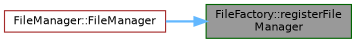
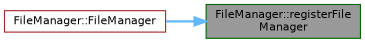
node "FileFactory::registerFile Manager": label "FileFactory::registerFile Manager" -> "FileManager::registerFile Manager"
